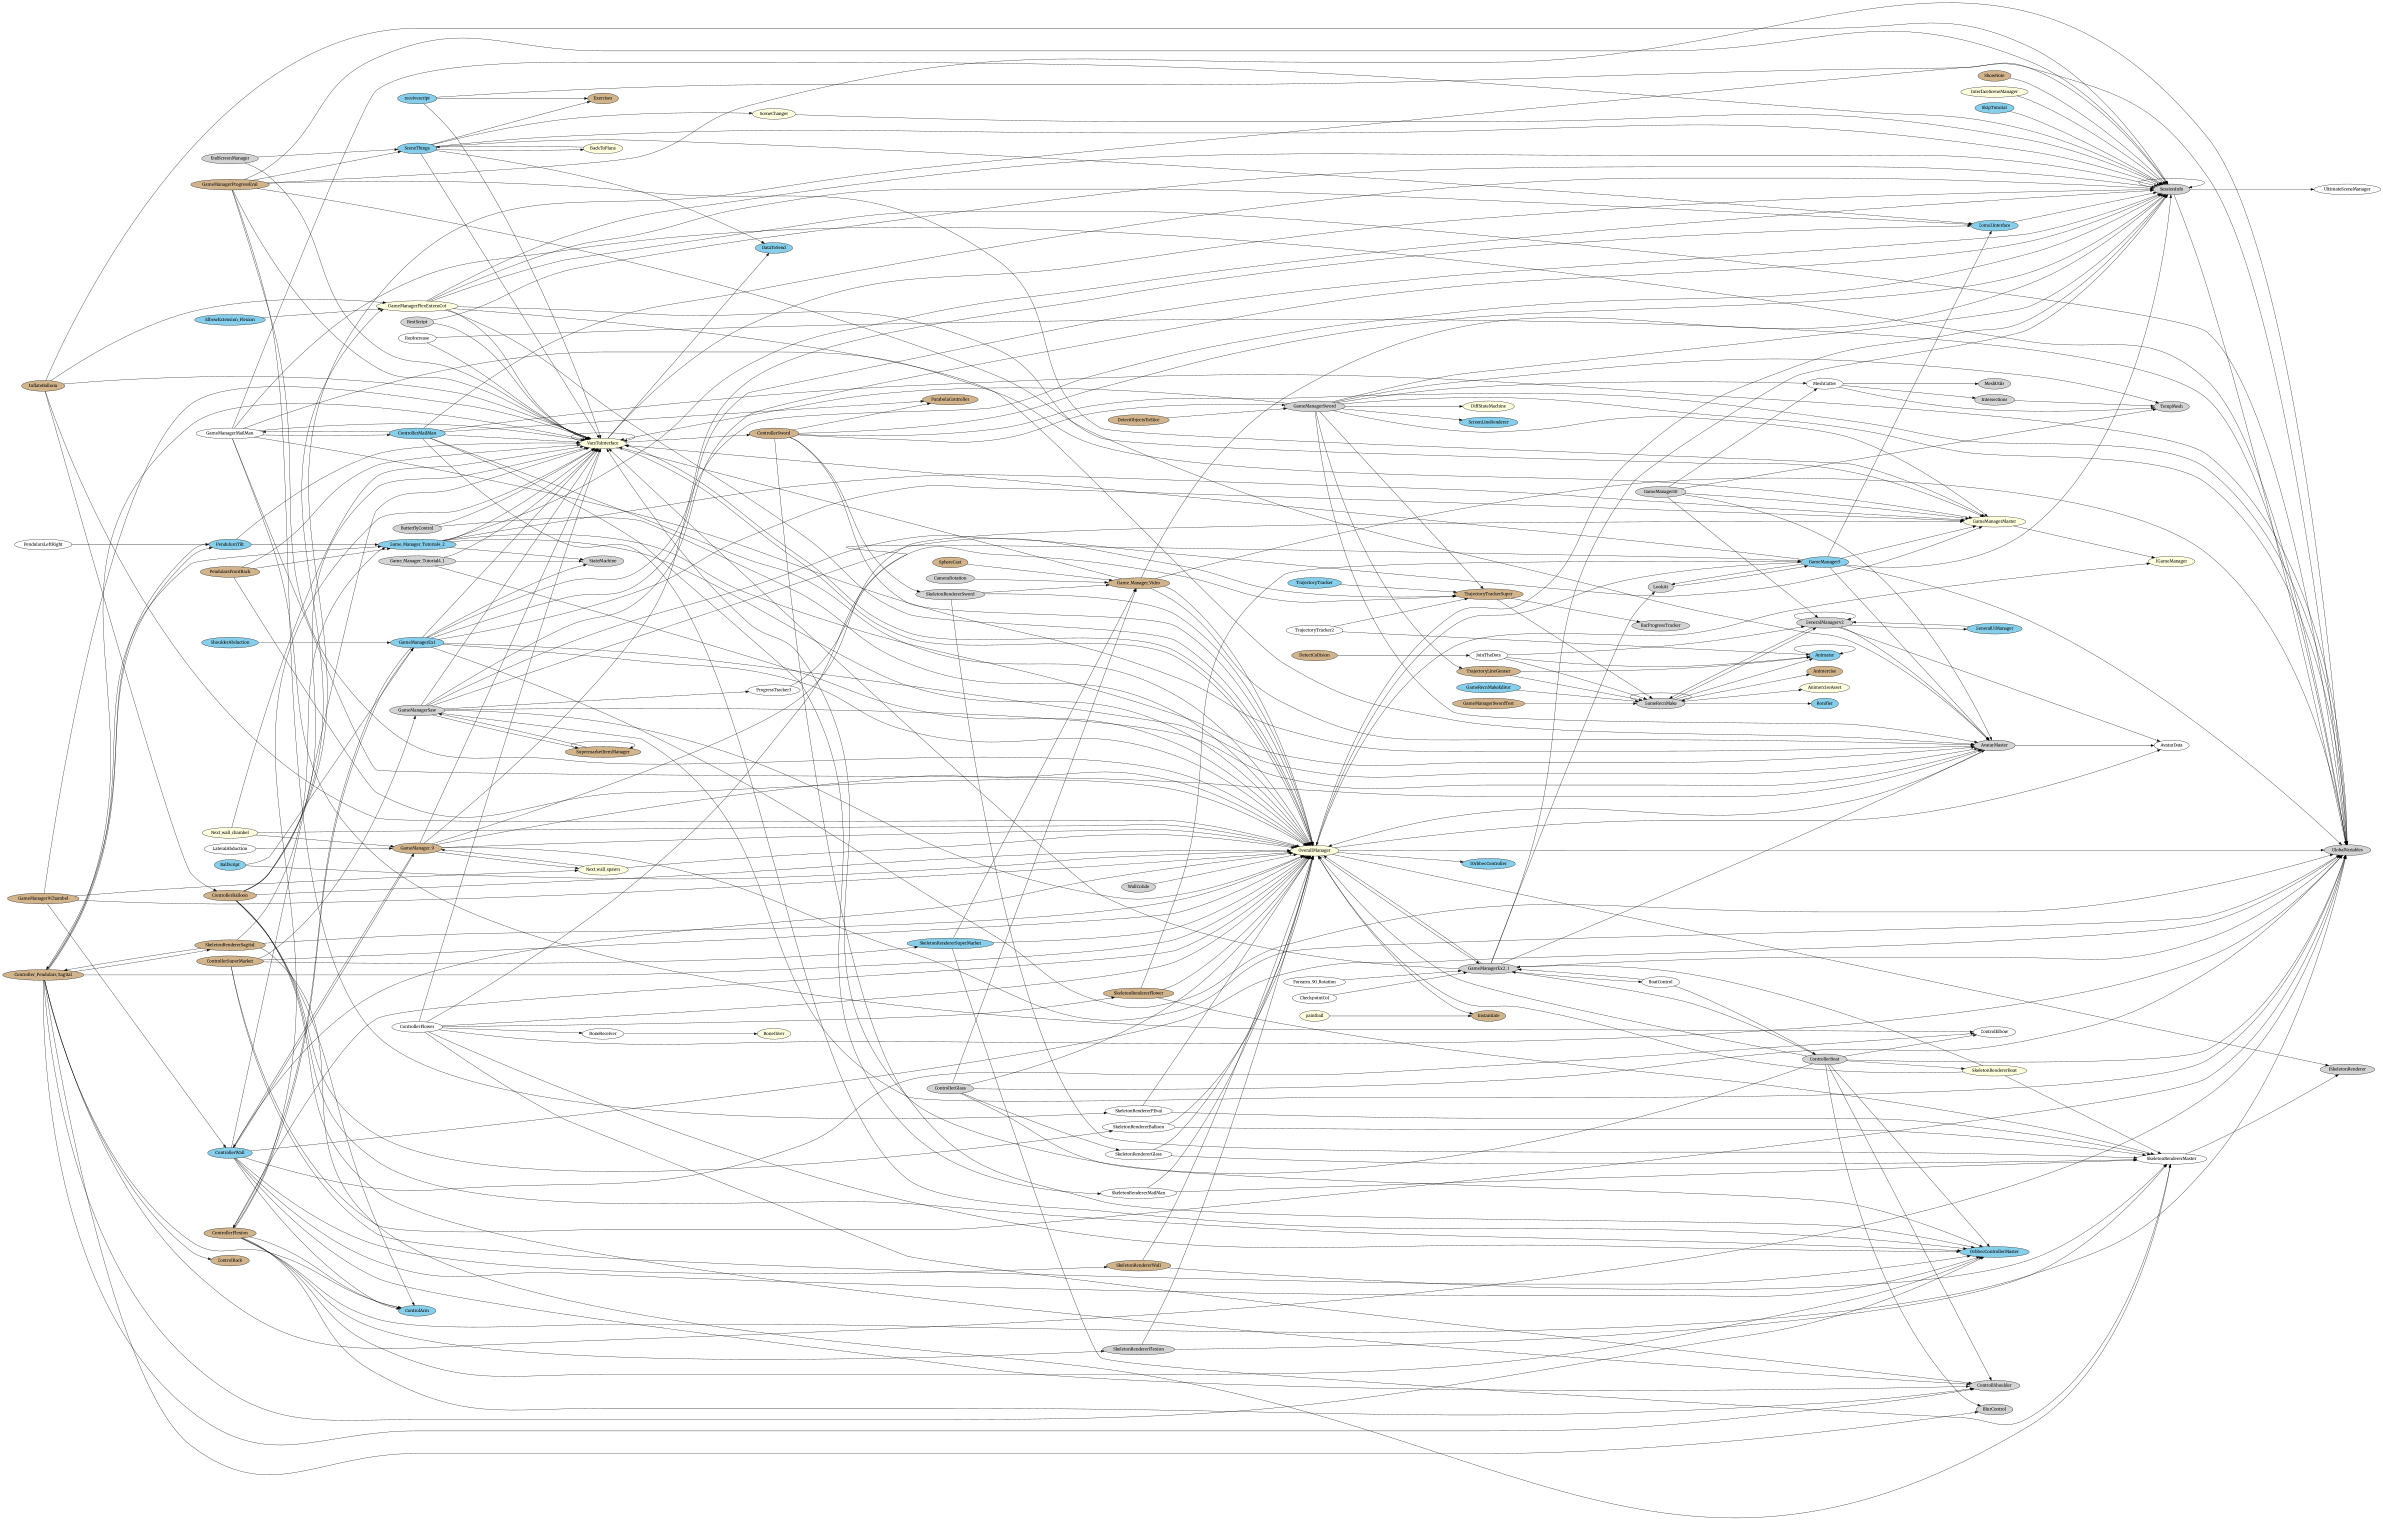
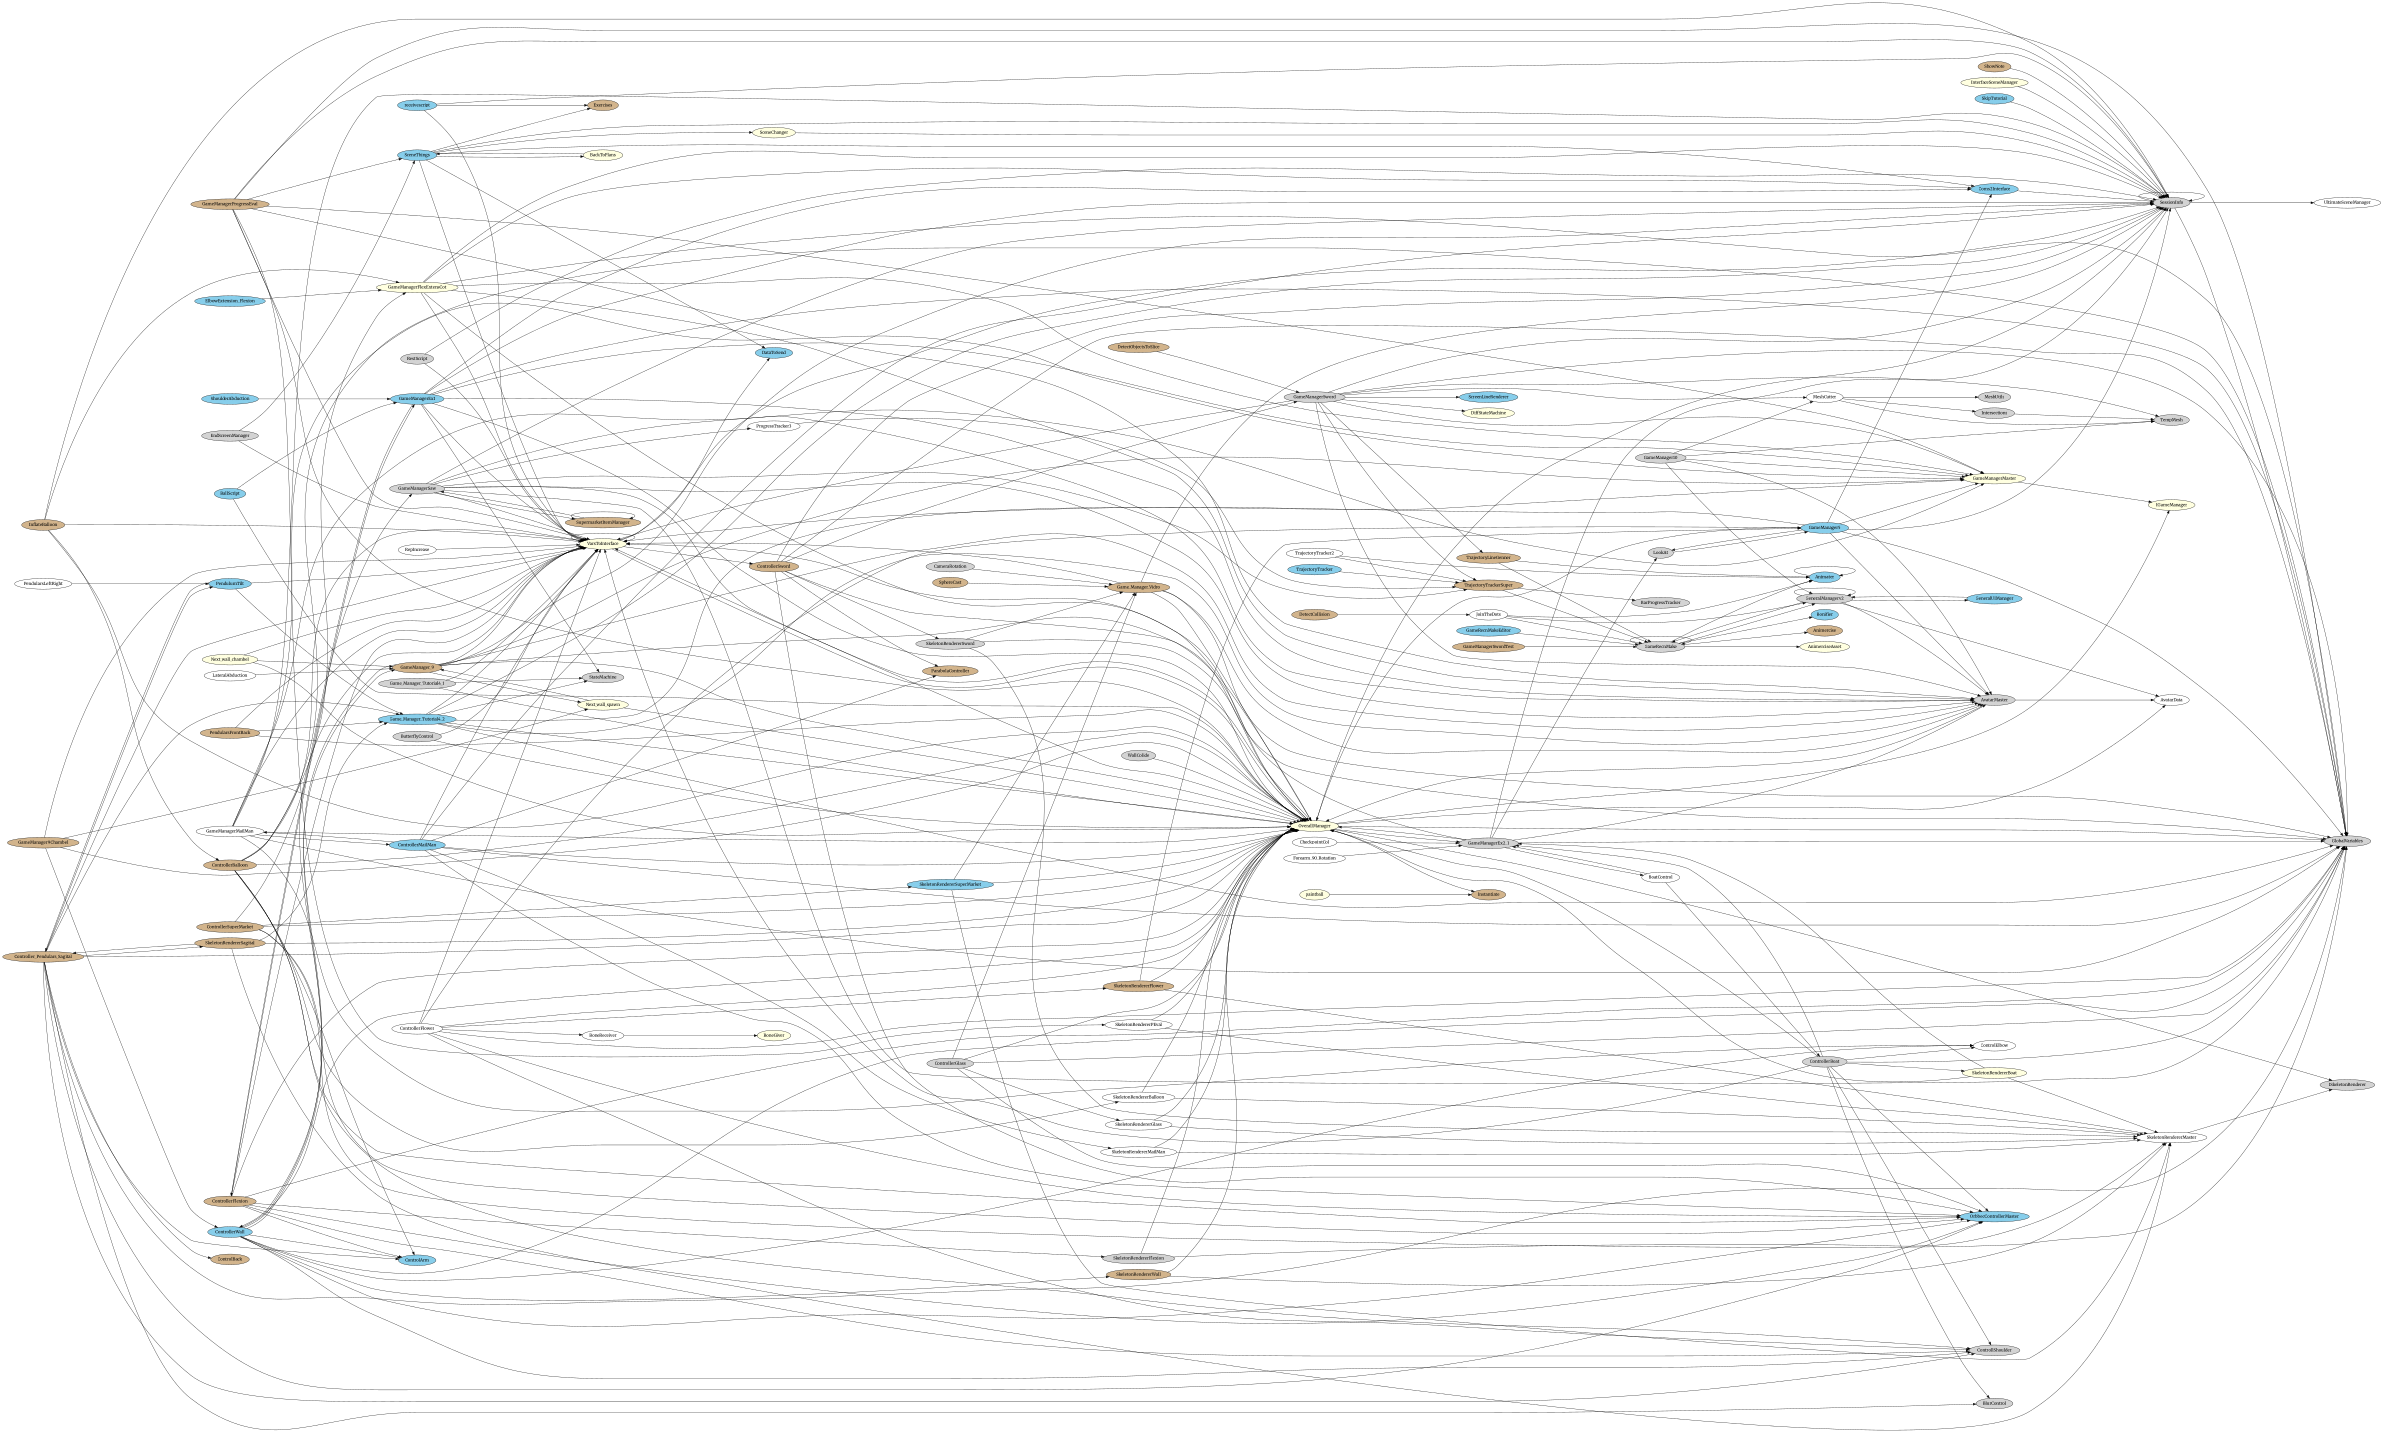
edge "RepIncrease" -> "GlobalVariables": now "Game_Manager_Tutorial4_2" -> "GlobalVariables"
node "IOrbbecController": removed
